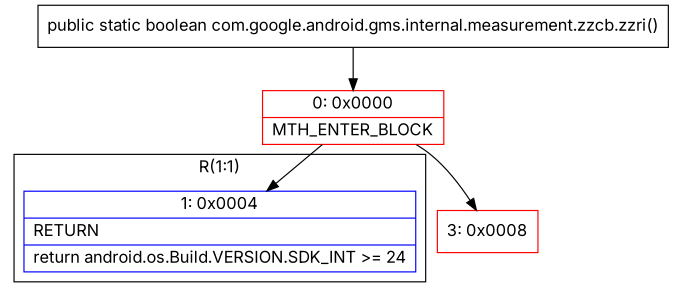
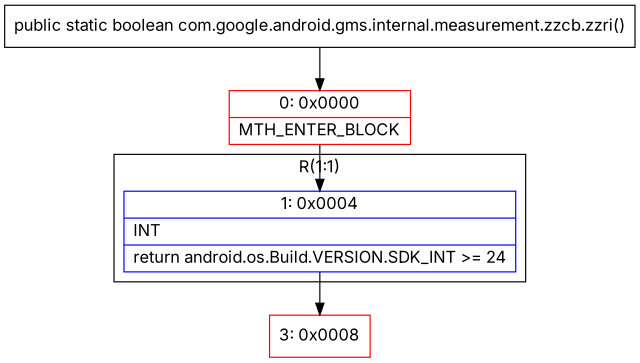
edge "0: 0x0000" -> "3: 0x0008": now "1: 0x0004" -> "3: 0x0008"
node "1: 0x0004": text "RETURN" -> "INT"
